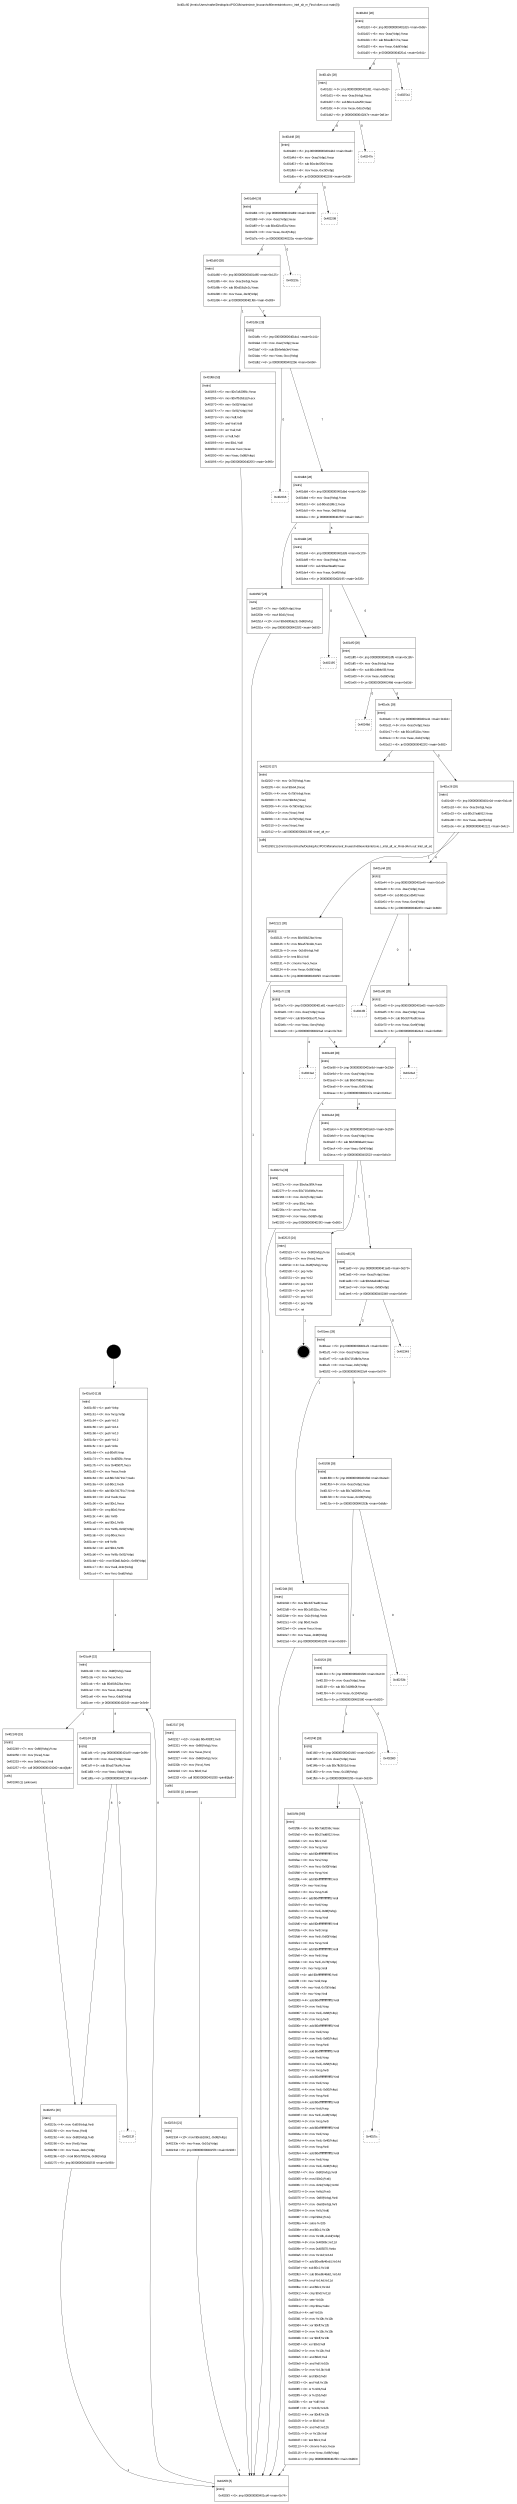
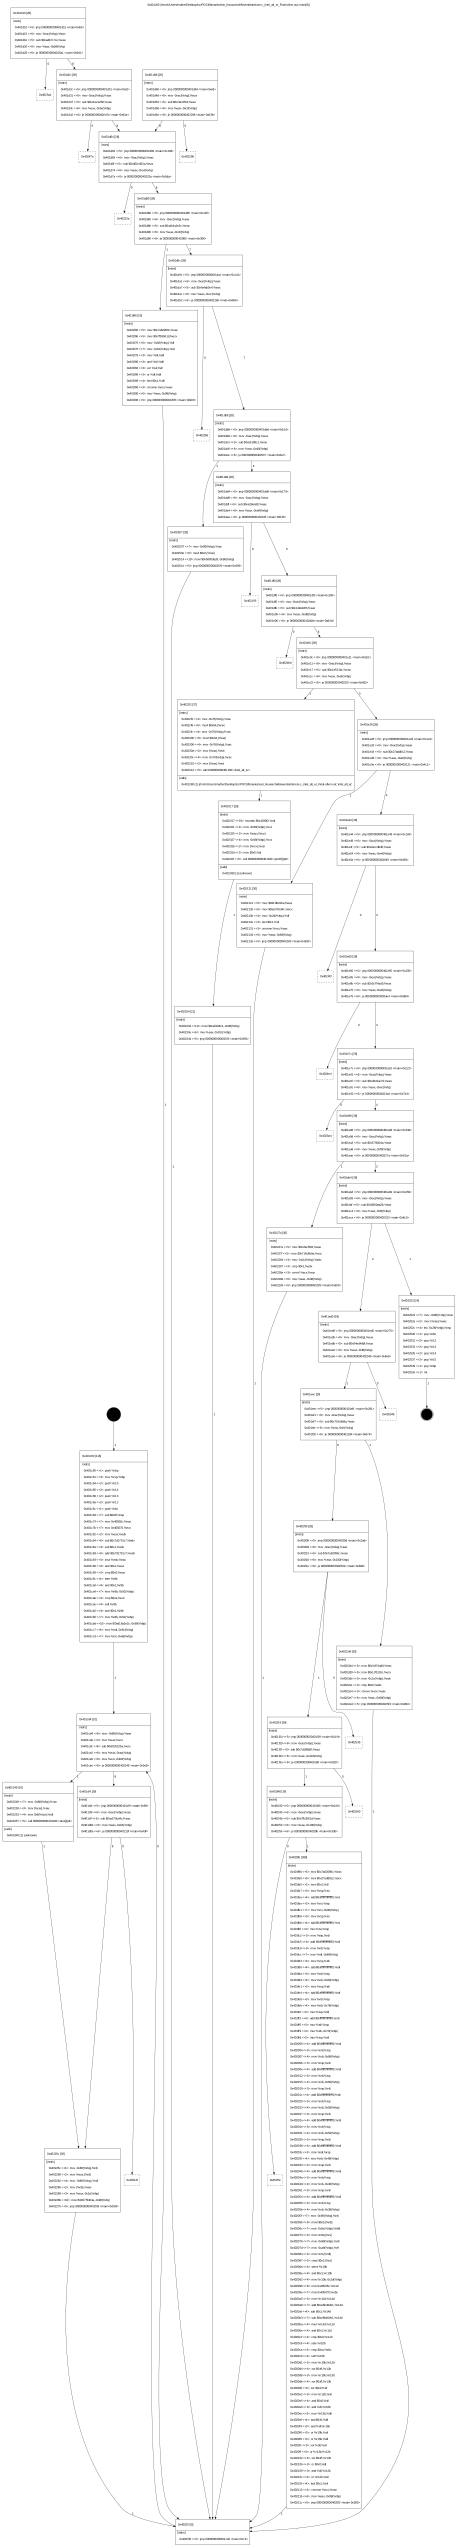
edge "0x401d2c [28]" -> "0x401d48 [28]": now "0x401d2c [28]" -> "0x401d64 [28]"
edge "0x4022f2 [37]" -> "0x402317 [29]": added, label "1"
edge "0x401e60 [28]" -> "0x401e98 [28]": now "0x401e60 [28]" -> "0x401e7c [28]"
